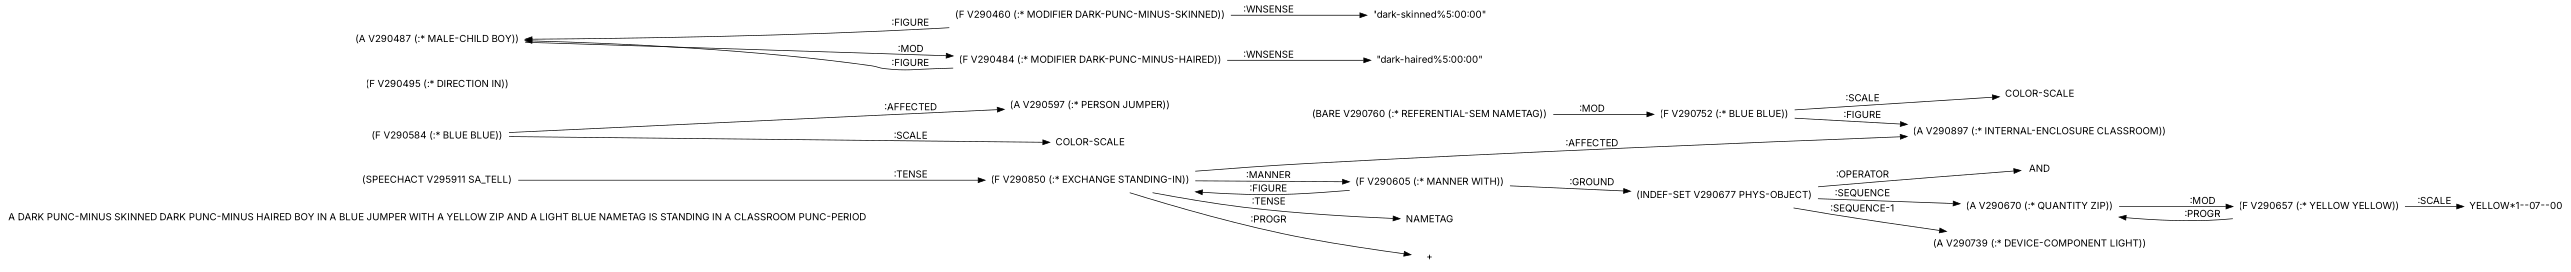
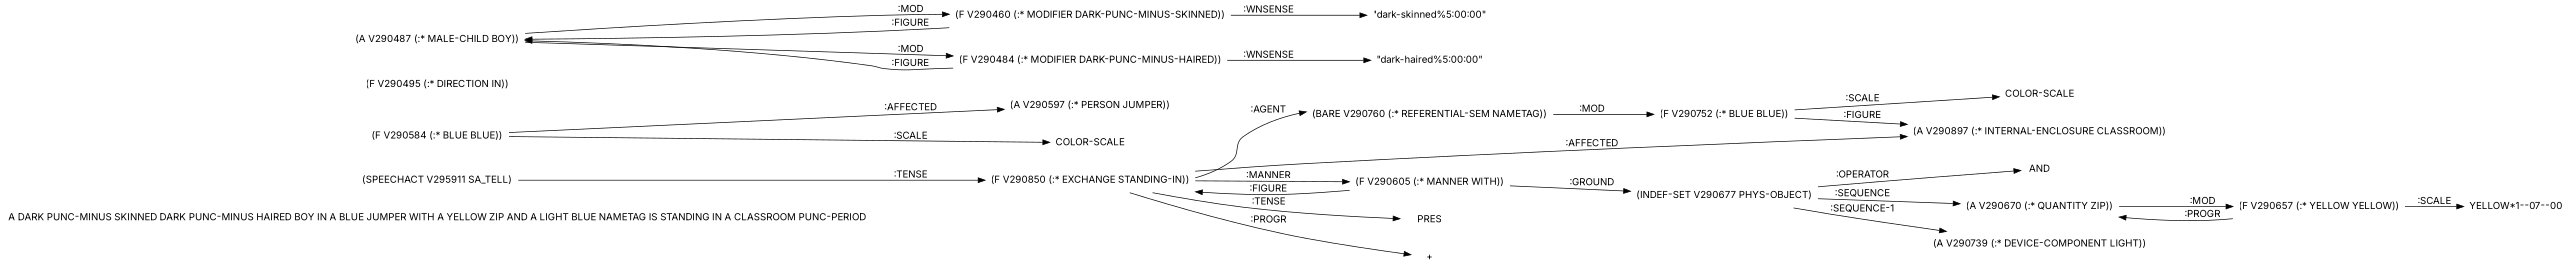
edge "(A V290487 (:* MALE-CHILD BOY))" -> "(F V290460 (:* MODIFIER DARK-PUNC-MINUS-SKINNED))": added, label ":MOD"
edge "(F V290850 (:* EXCHANGE STANDING-IN))" -> "(BARE V290760 (:* REFERENTIAL-SEM NAMETAG))": added, label ":AGENT"
node "NAMETAG": label "NAMETAG" -> "PRES"
